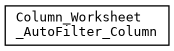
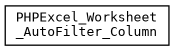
node "Column_Worksheet _AutoFilter_Column": label "Column_Worksheet _AutoFilter_Column" -> "PHPExcel_Worksheet _AutoFilter_Column"
